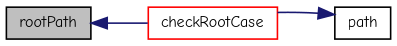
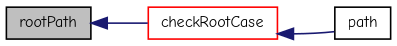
edge "checkRootCase" -> "path": reversed
